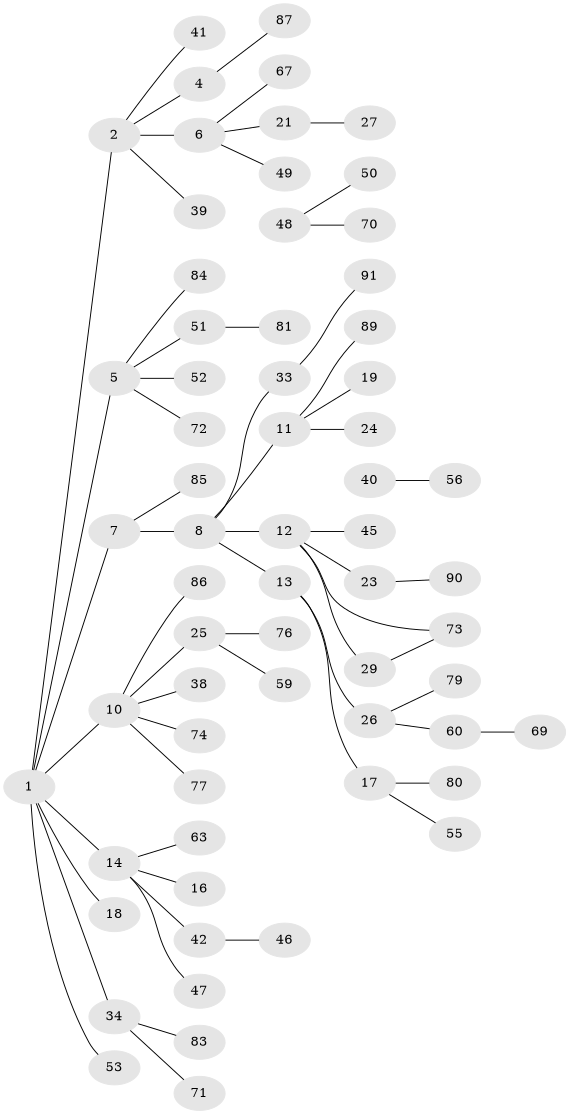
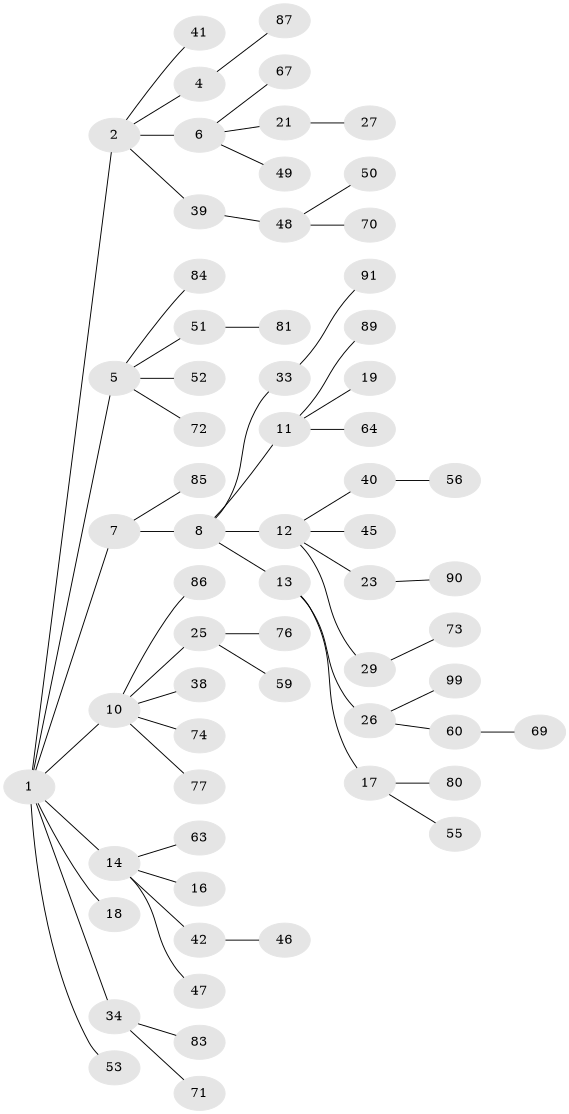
edge "39" -- "48": added
node "24": label "24" -> "64"
edge "12" -- "73": now "12" -- "40"
node "79": label "79" -> "99"
